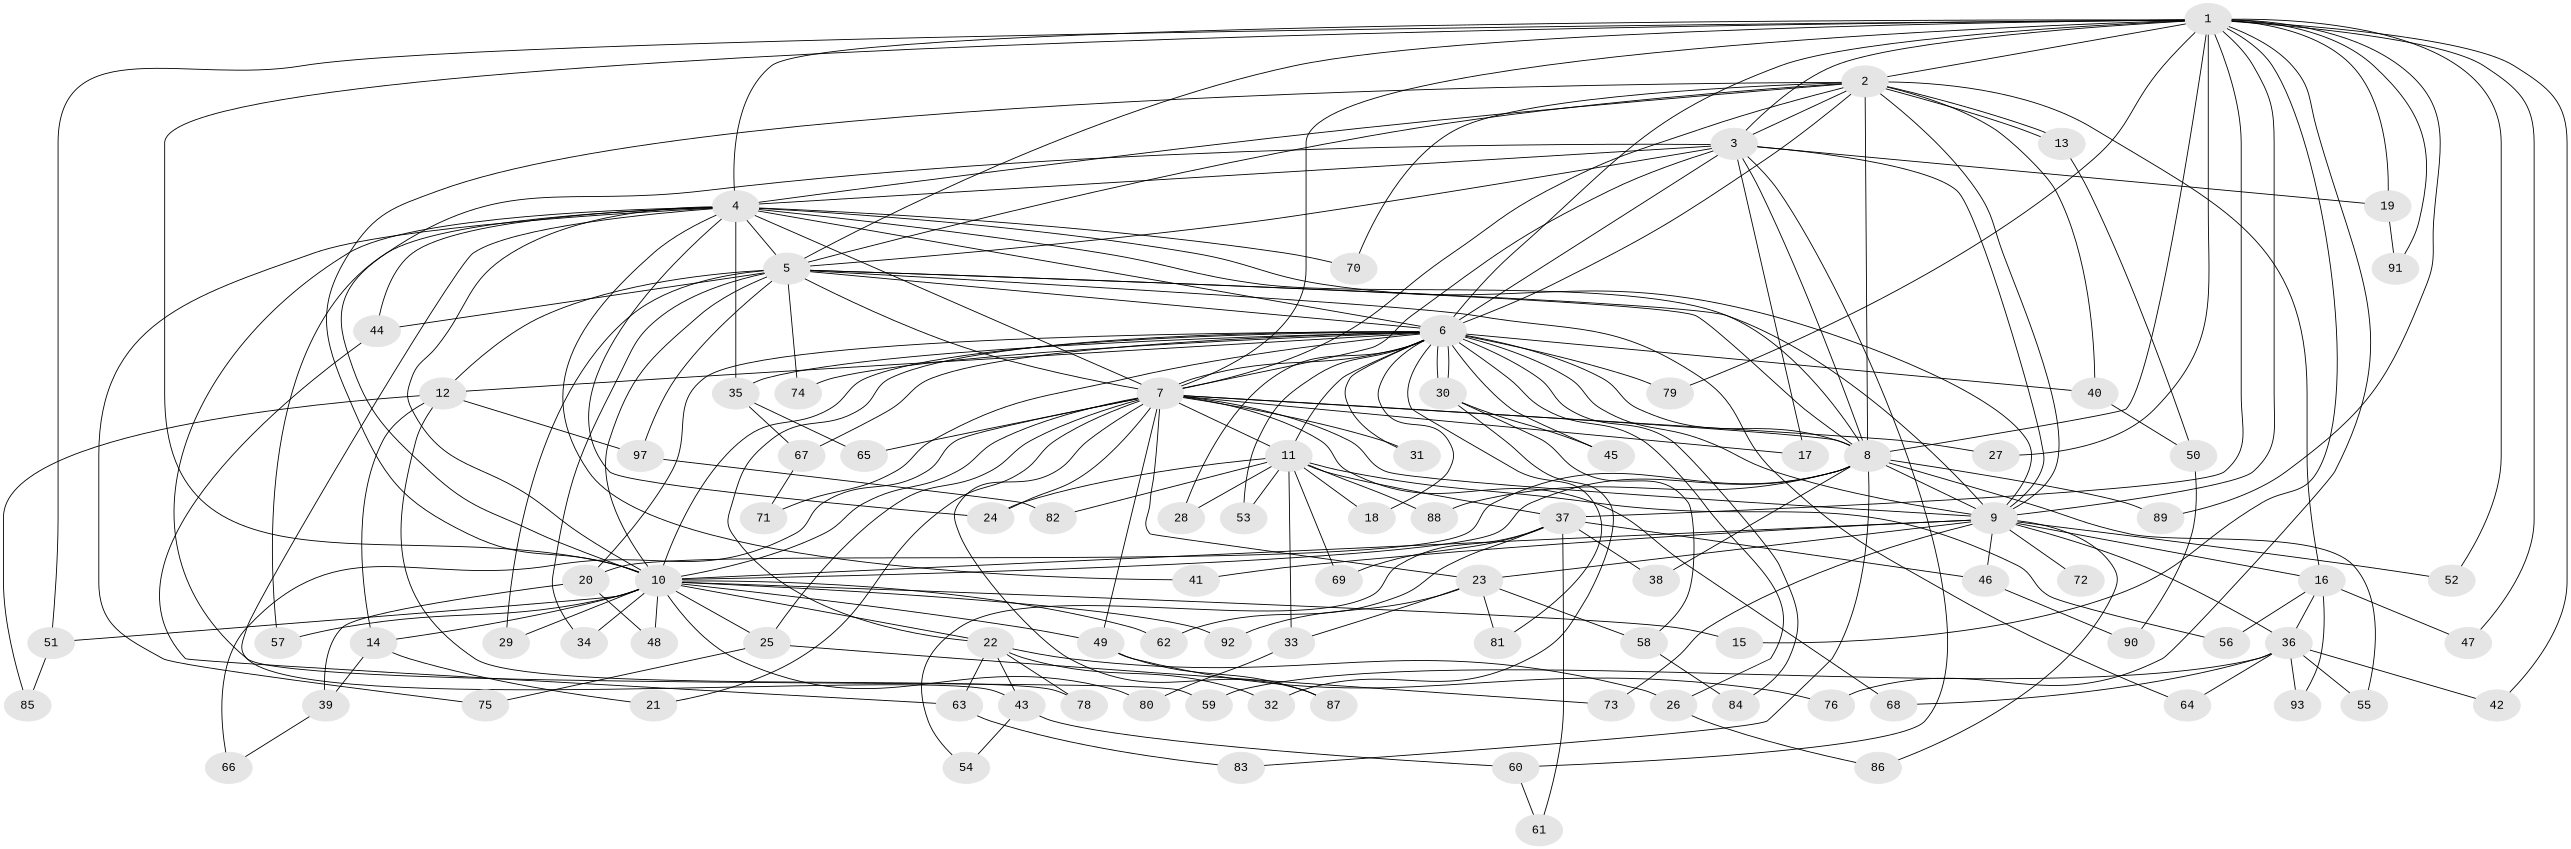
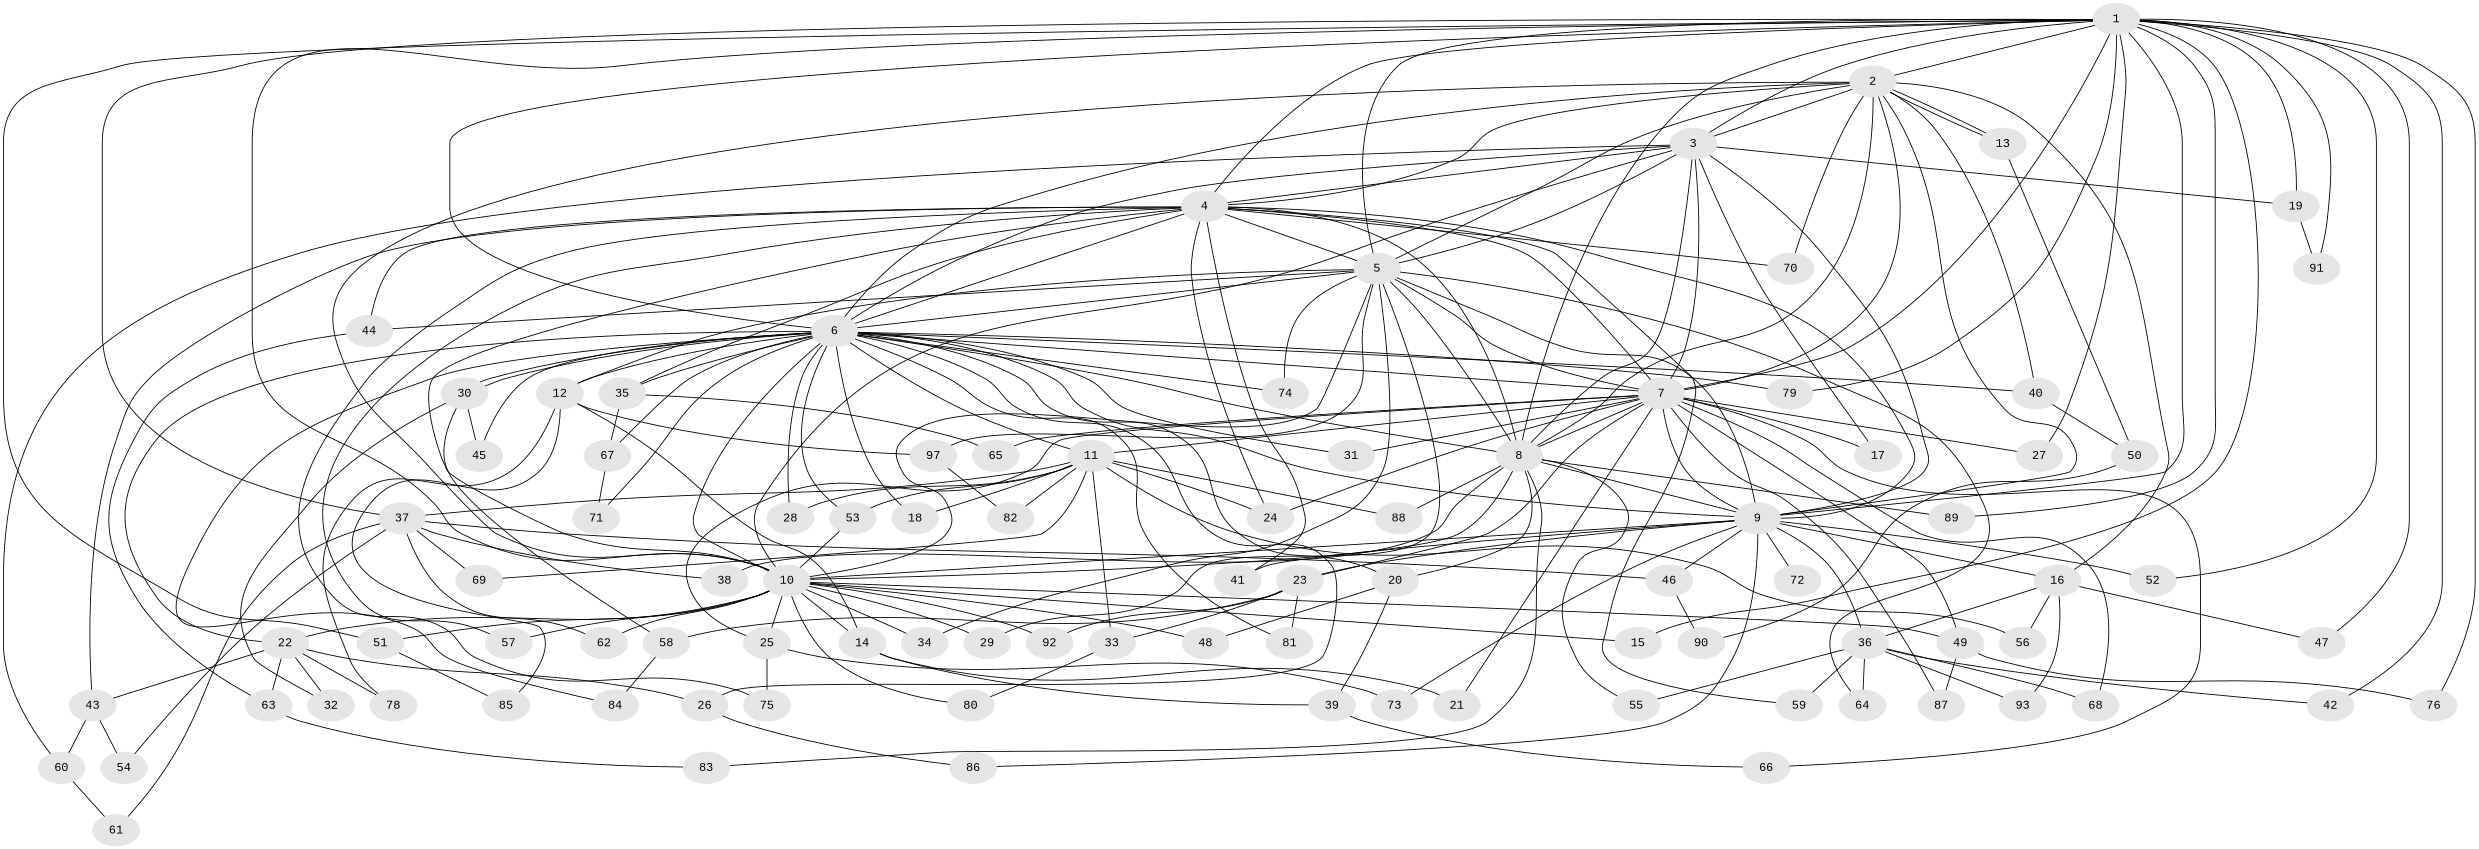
edge "7" -- "10": now "53" -- "10"
